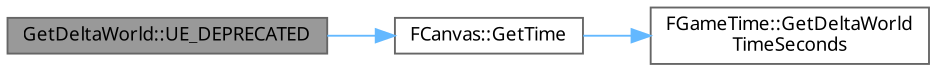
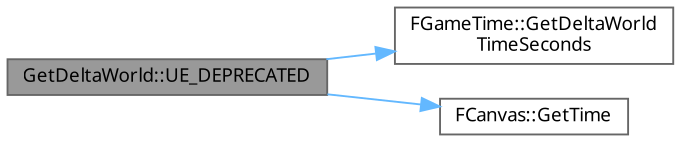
edge "FCanvas::GetTime" -> "FGameTime::GetDeltaWorld TimeSeconds": now "GetDeltaWorld::UE_DEPRECATED" -> "FGameTime::GetDeltaWorld TimeSeconds"
